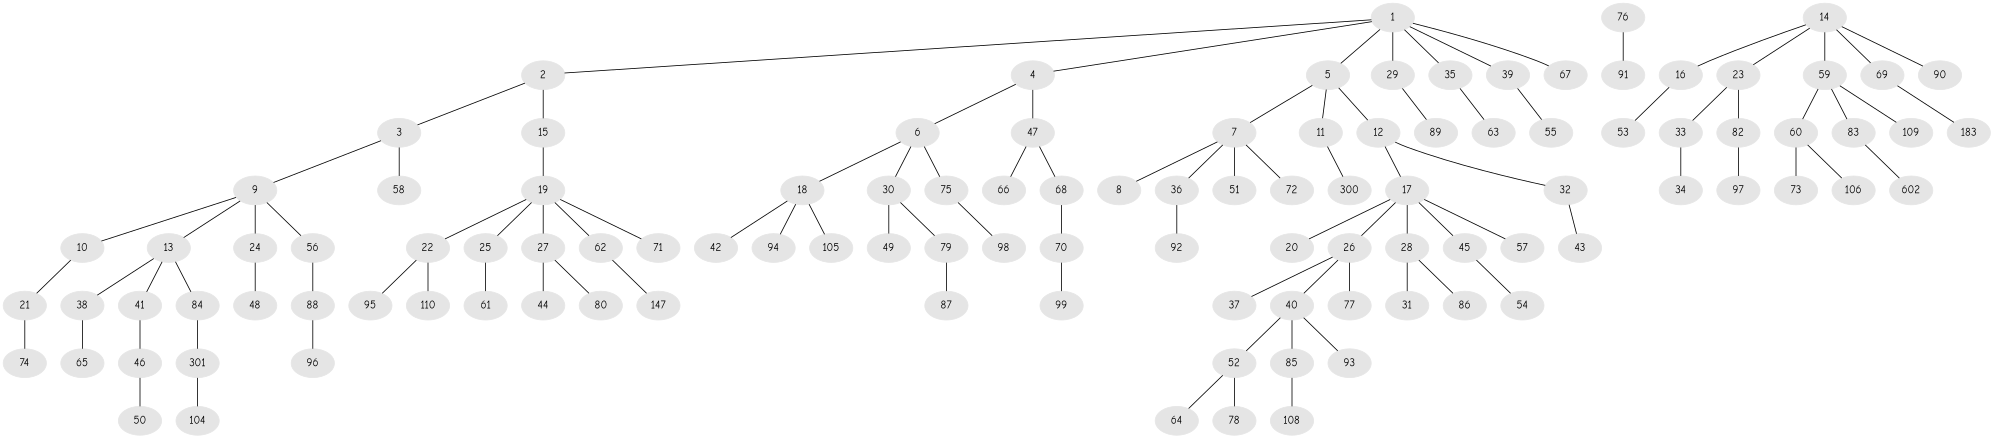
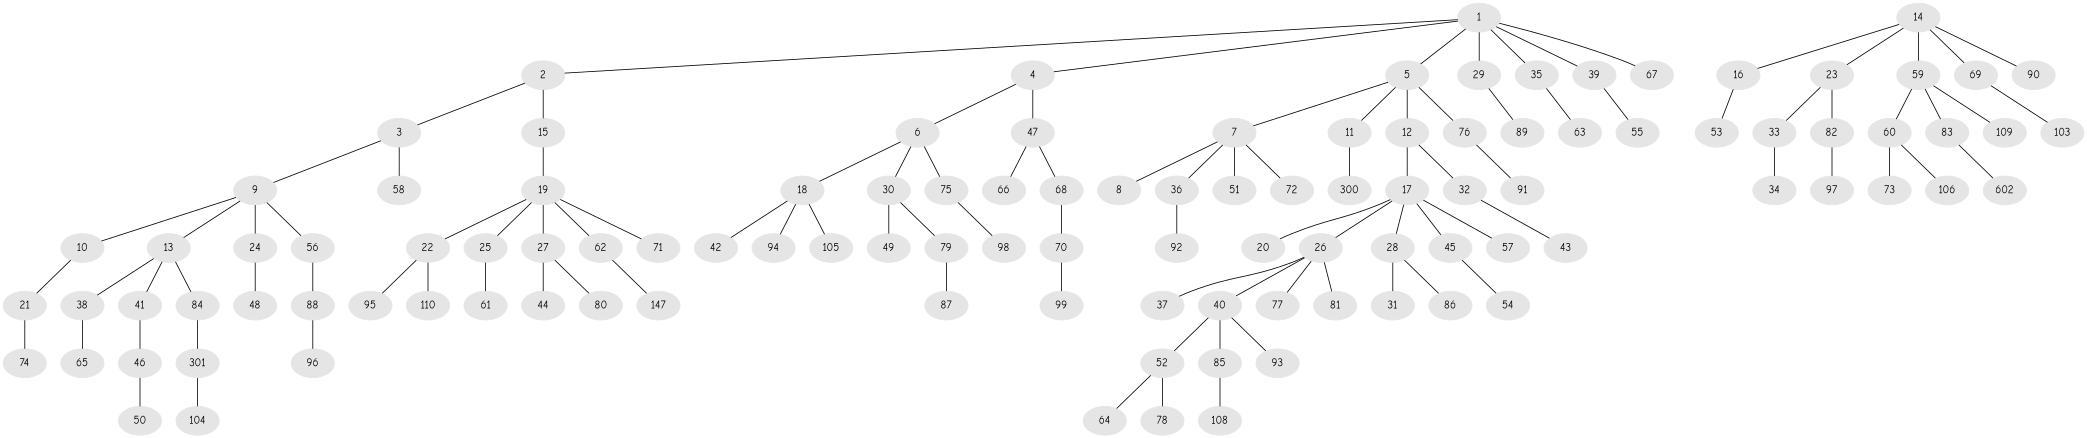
edge "5" -- "76": added
node "183": label "183" -> "103"
node "81": added
